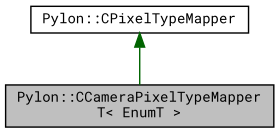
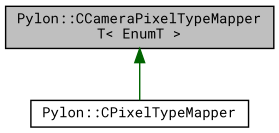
edge "Pylon::CCameraPixelTypeMapper T< EnumT >" -> "Pylon::CPixelTypeMapper": reversed
